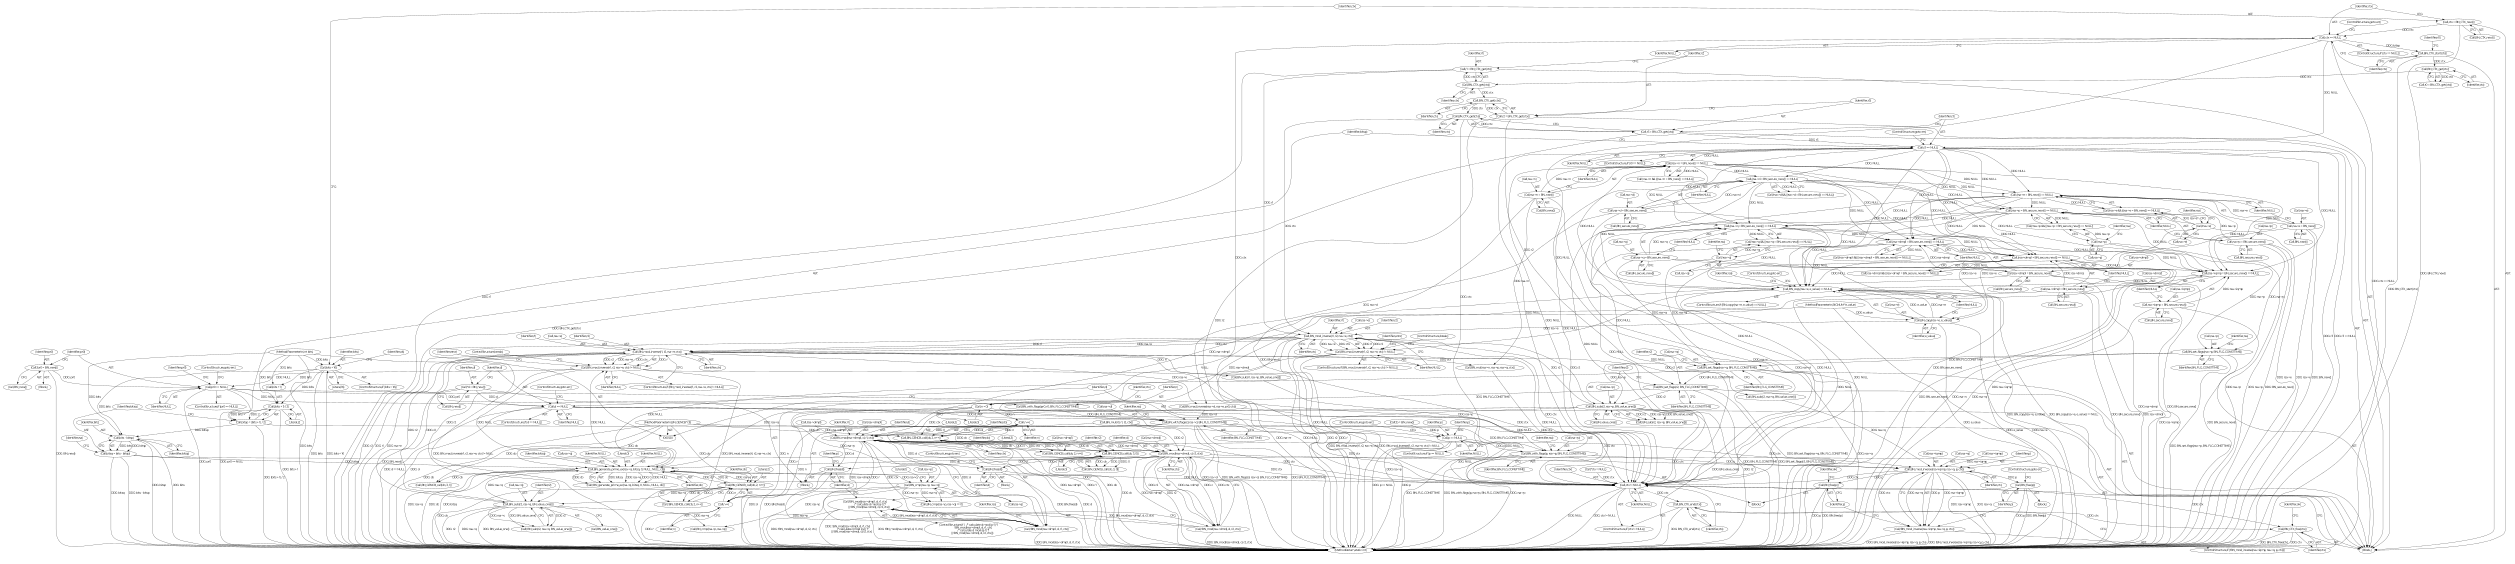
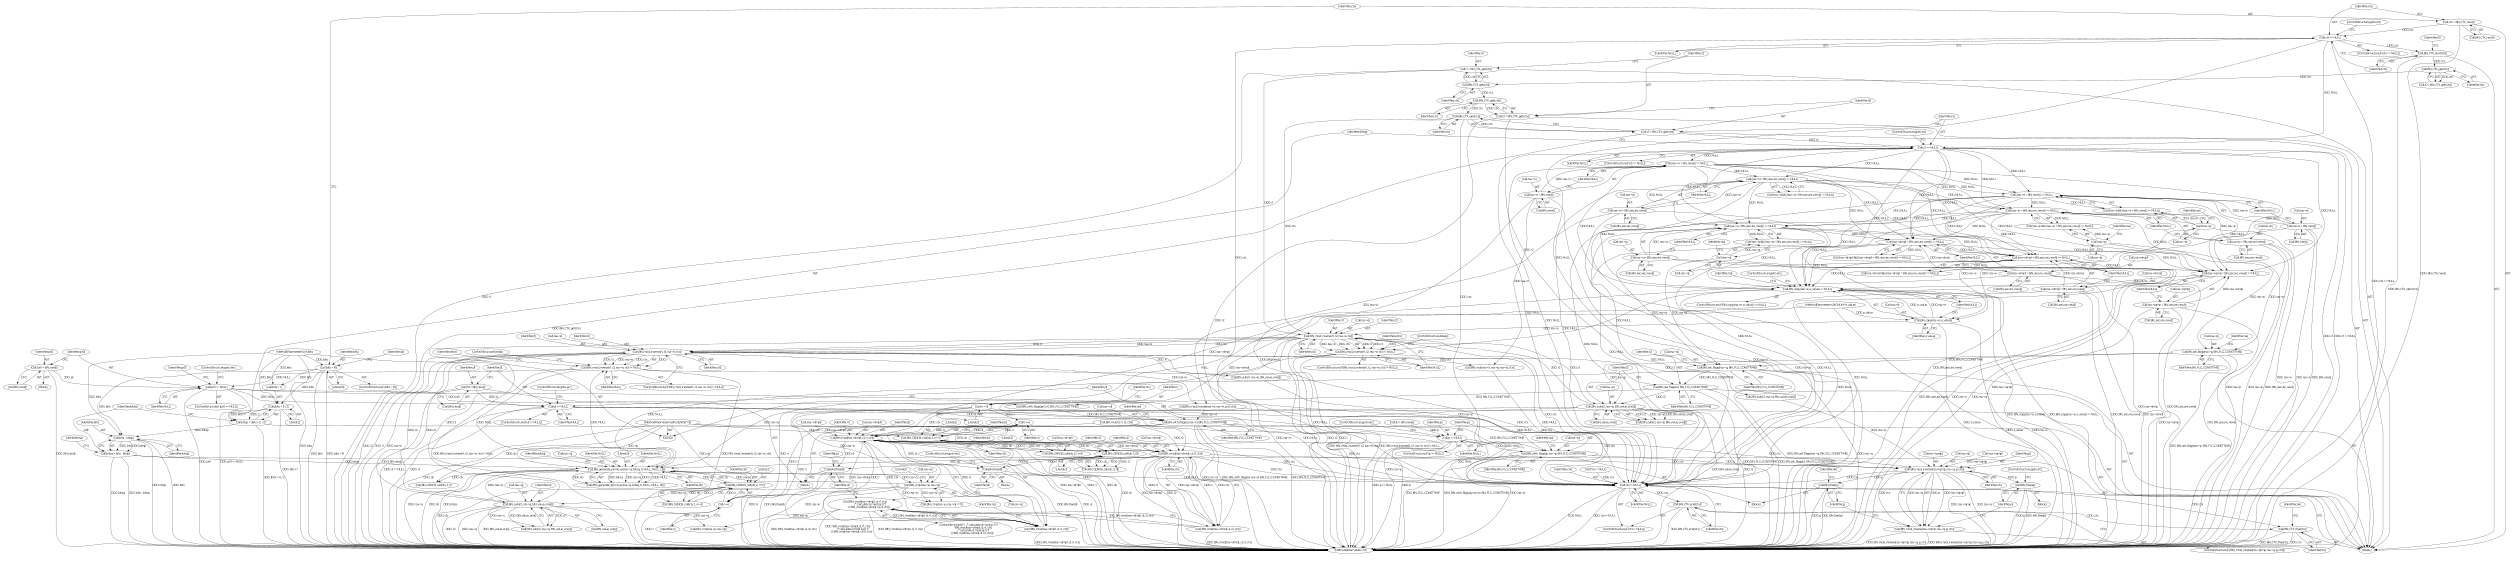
edge "(Call,ctx == NULL)" -> "(Call,BN_CTX_start(ctx))": label "DDG: bitsp" -> "DDG: ctx"
node "(ControlStructure,if (r0 == NULL))": label "(ControlStructure,if (r0 == NULL))" -> "(ControlStructure,if (r3 == NULL))"
node "(Call,!rsa->n && ((rsa->n = BN_new()) == NULL))": removed
edge "(Call,*pr0 = BN_new())" -> "(Call,pr0 == NULL)": label "DDG: pr0" -> "DDG: pr1"
